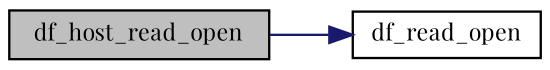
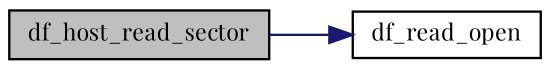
node "df_host_read_open": label "df_host_read_open" -> "df_host_read_sector"
